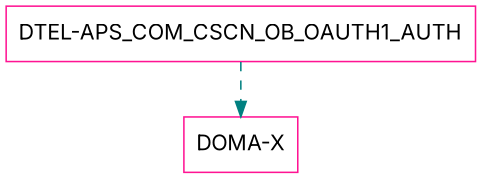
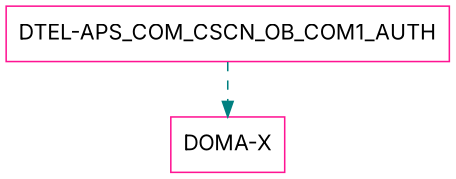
node "DTEL-APS_COM_CSCN_OB_OAUTH1_AUTH": label "DTEL-APS_COM_CSCN_OB_OAUTH1_AUTH" -> "DTEL-APS_COM_CSCN_OB_COM1_AUTH"
